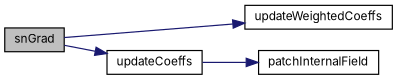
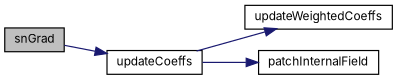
edge "snGrad" -> "updateWeightedCoeffs": now "updateCoeffs" -> "updateWeightedCoeffs"
